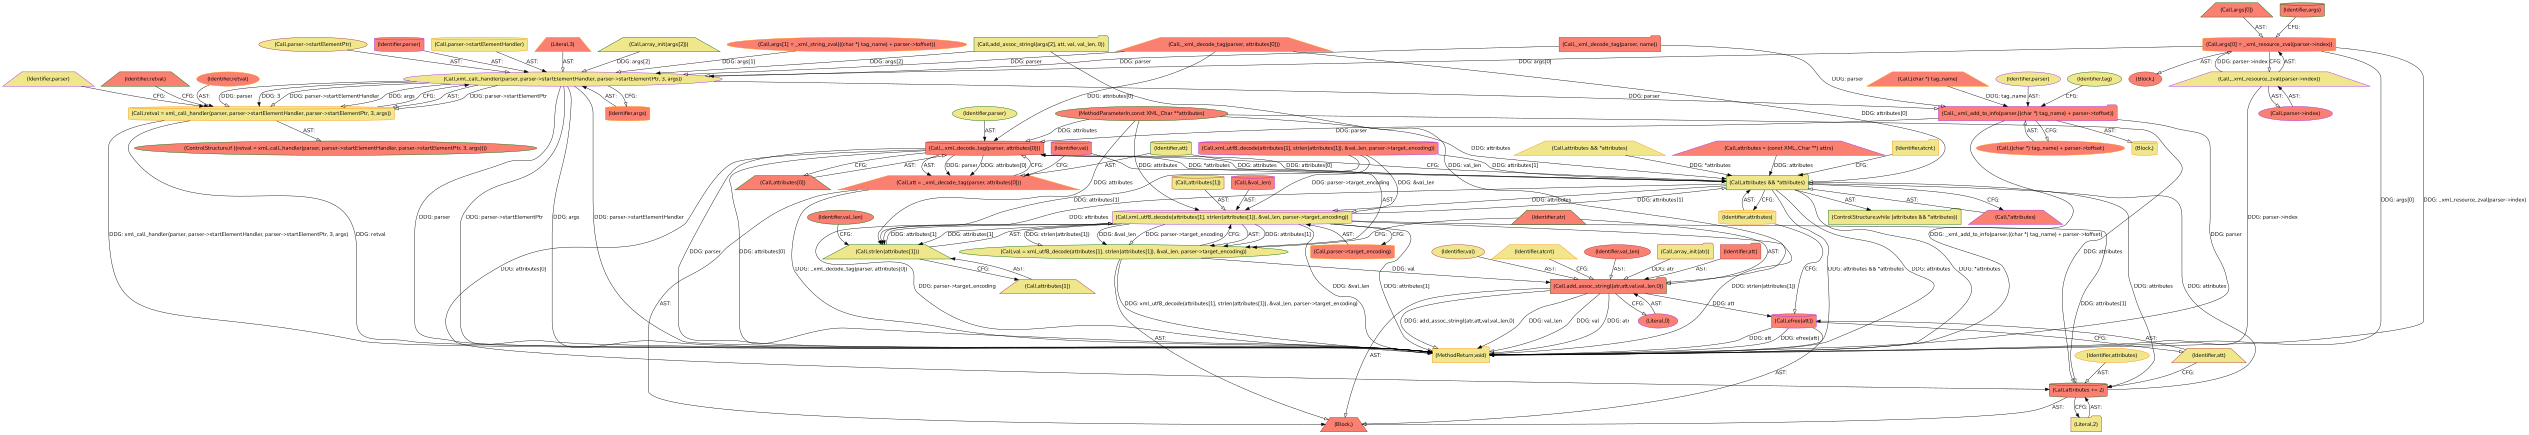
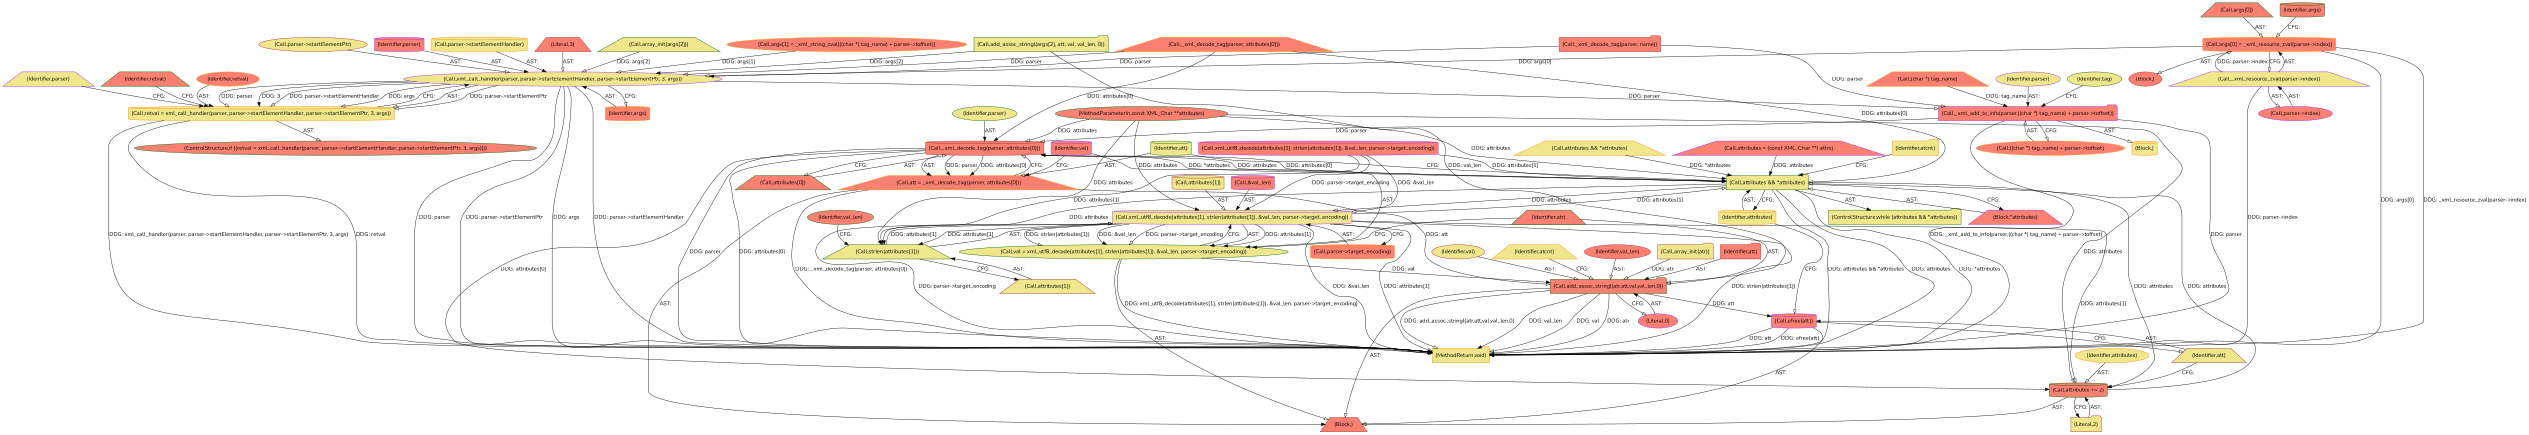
node "(Literal,3)": color darkorange -> brown
edge "(Call,att = _xml_decode_tag(parser, attributes[0]))" -> "(Call,add_assoc_stringl(atr,att,val,val_len,0))": added, label "DDG: att"
node "(Call,*attributes)": label "(Call,*attributes)" -> "(Block,*attributes)"
